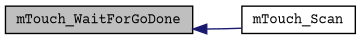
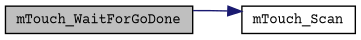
edge "mTouch_Scan" -> "mTouch_WaitForGoDone": reversed
